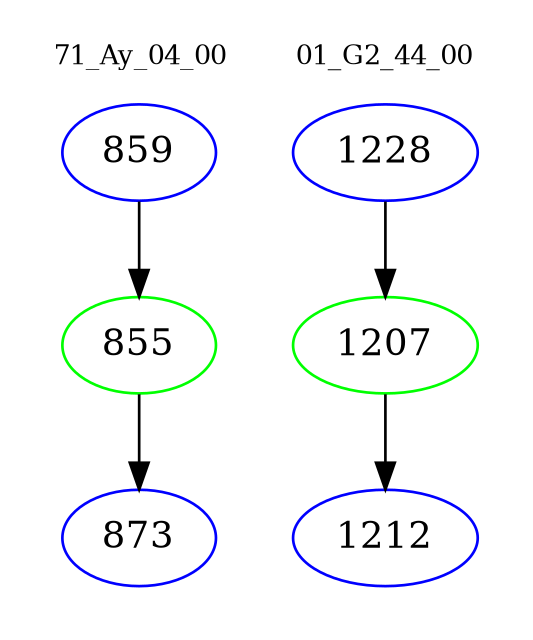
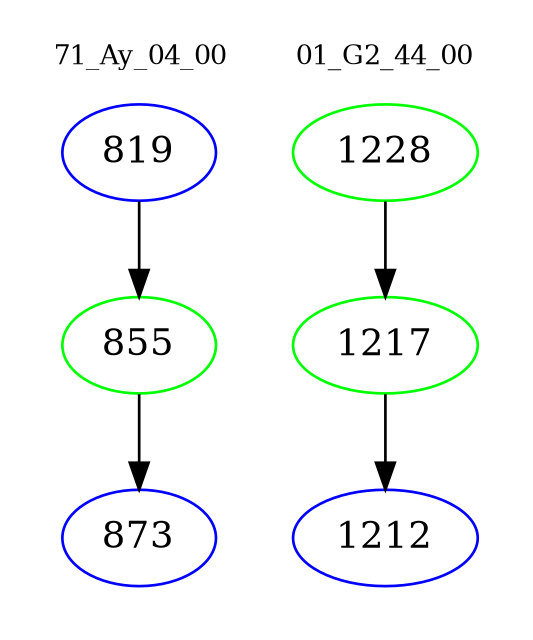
node "859": label "859" -> "819"
node "1228": color blue -> green
node "1207": label "1207" -> "1217"
